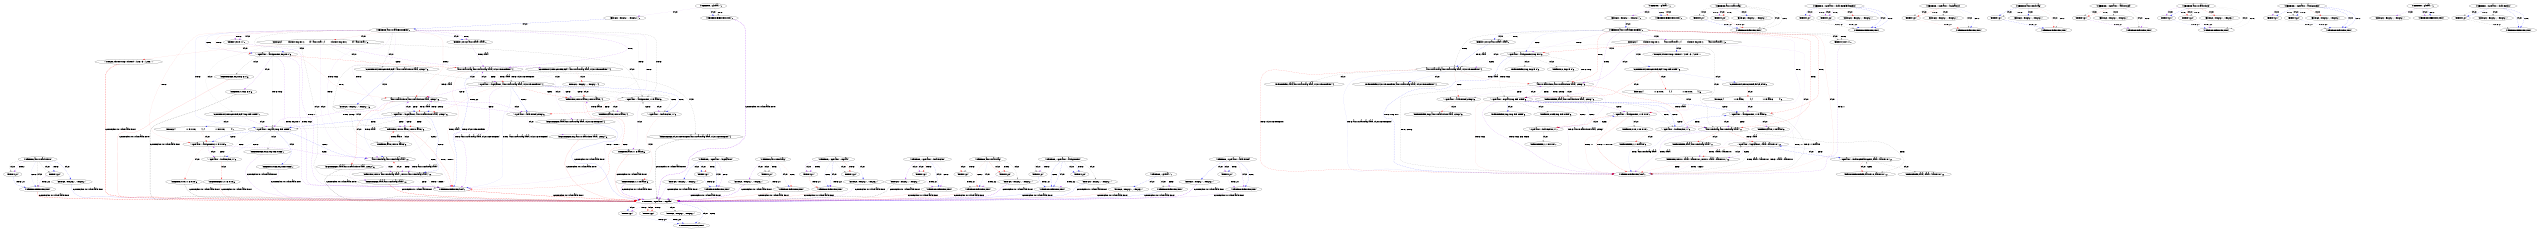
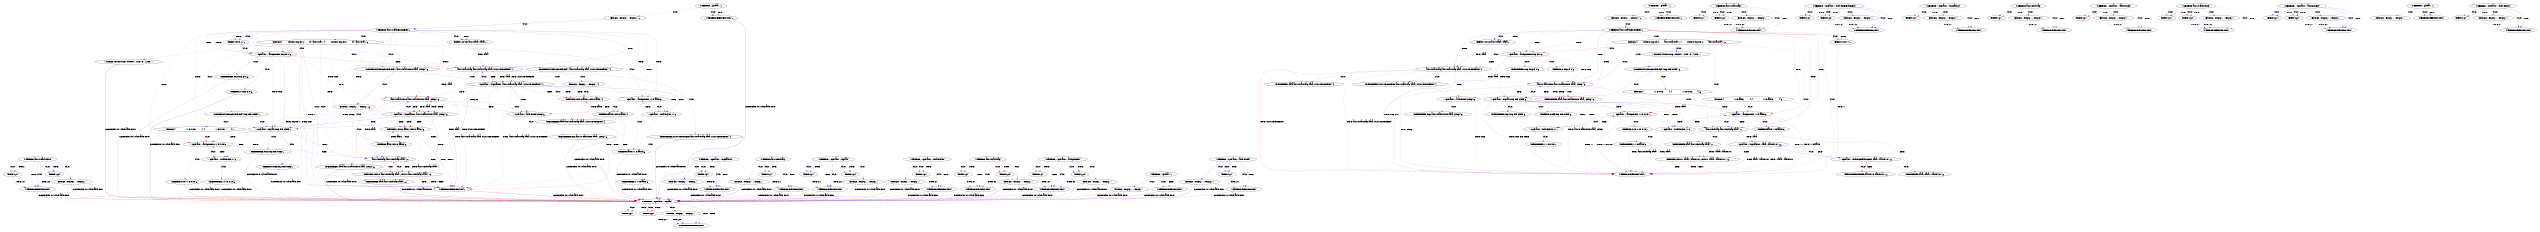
node "(CONTROL_STRUCTURE,ELSE,else)": removed
edge "(RETURN,return !data->has_error;,return !data->has_error;)" -> "(<operator>.logicalNot,!data->has_error)": removed, label "AST:"
